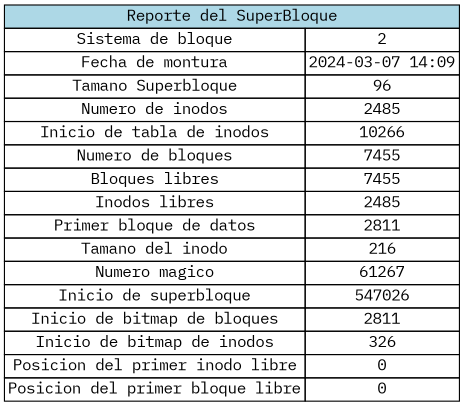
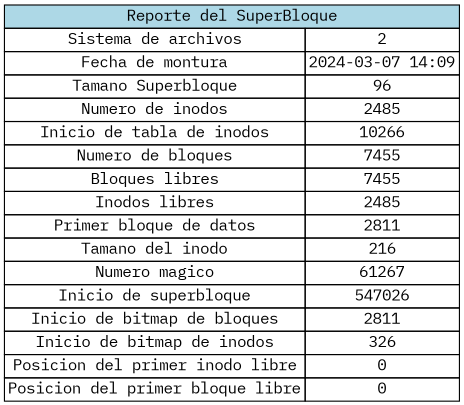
node "Reporte del SuperBloque": text "Sistema de bloque" -> "Sistema de archivos"
